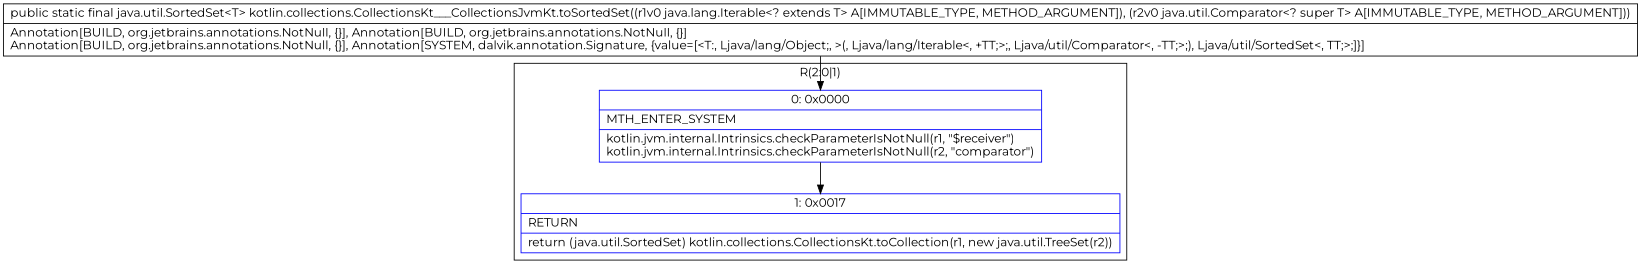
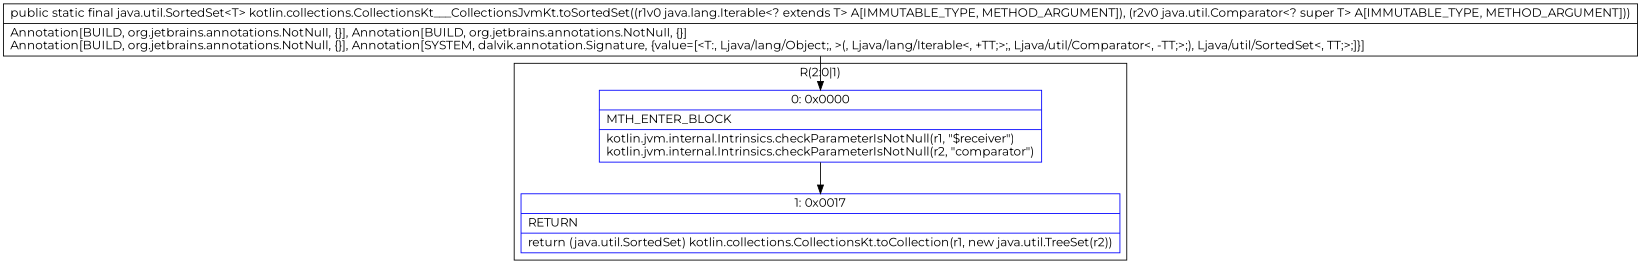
node "0: 0x0000": text "MTH_ENTER_SYSTEM" -> "MTH_ENTER_BLOCK"
